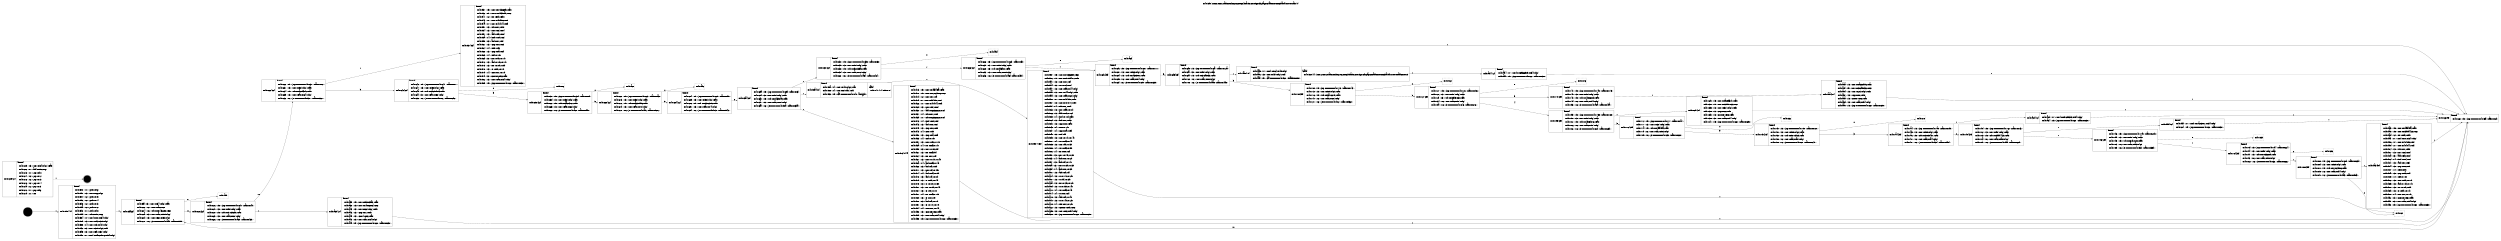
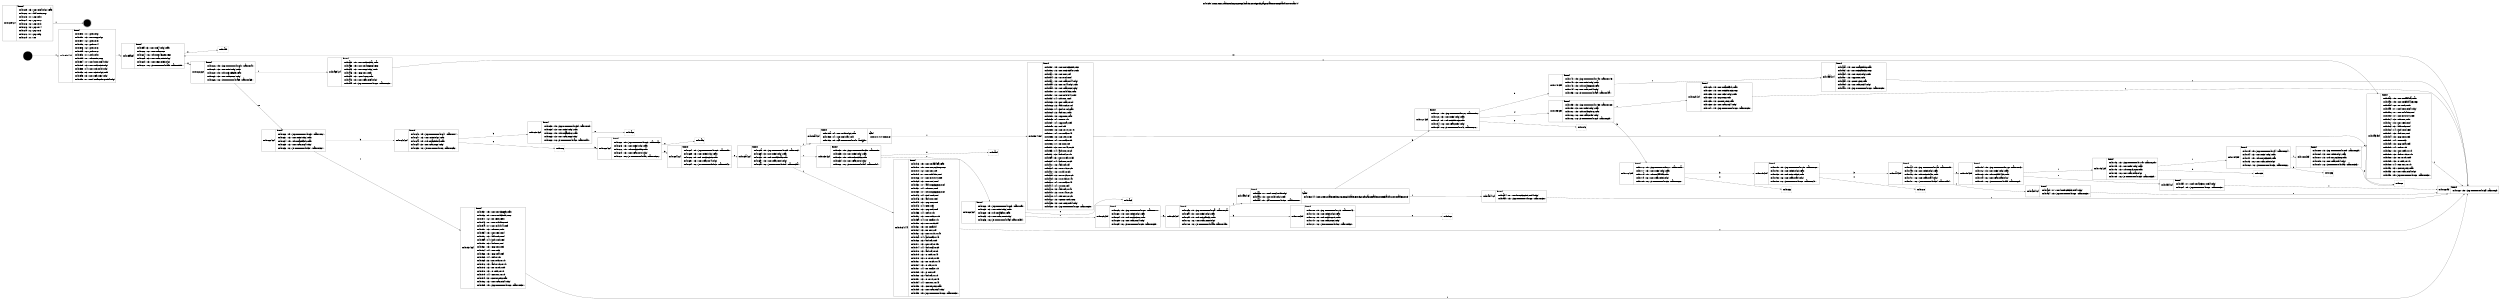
edge "0x40170e [25]" -> "0x401727 [25]": now "0x401aa5 [15]" -> "0x401727 [25]"
edge "0x401658 [22]" -> "0x40166e [22]": now "0x4018cc" -> "0x40166e [22]"
edge "0x401a39 [27]" -> "0x401c60 [5]": now "0x401a39 [27]" -> "0x401ba3 [90]"
